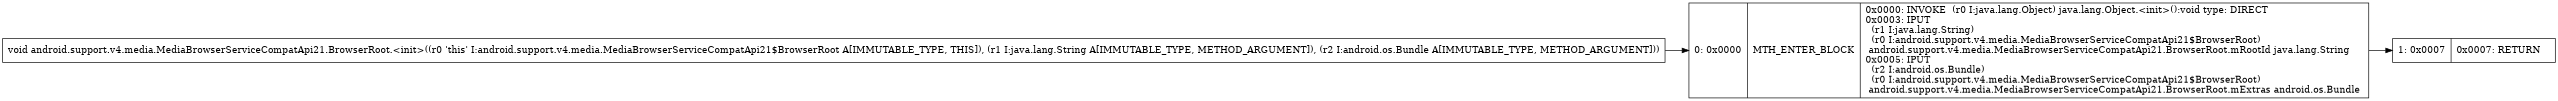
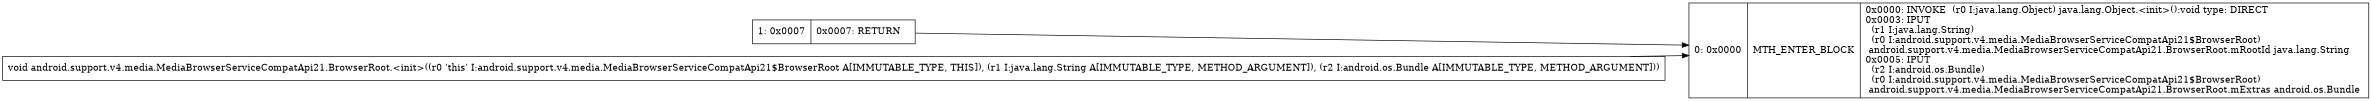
edge "0: 0x0000" -> "1: 0x0007": reversed
